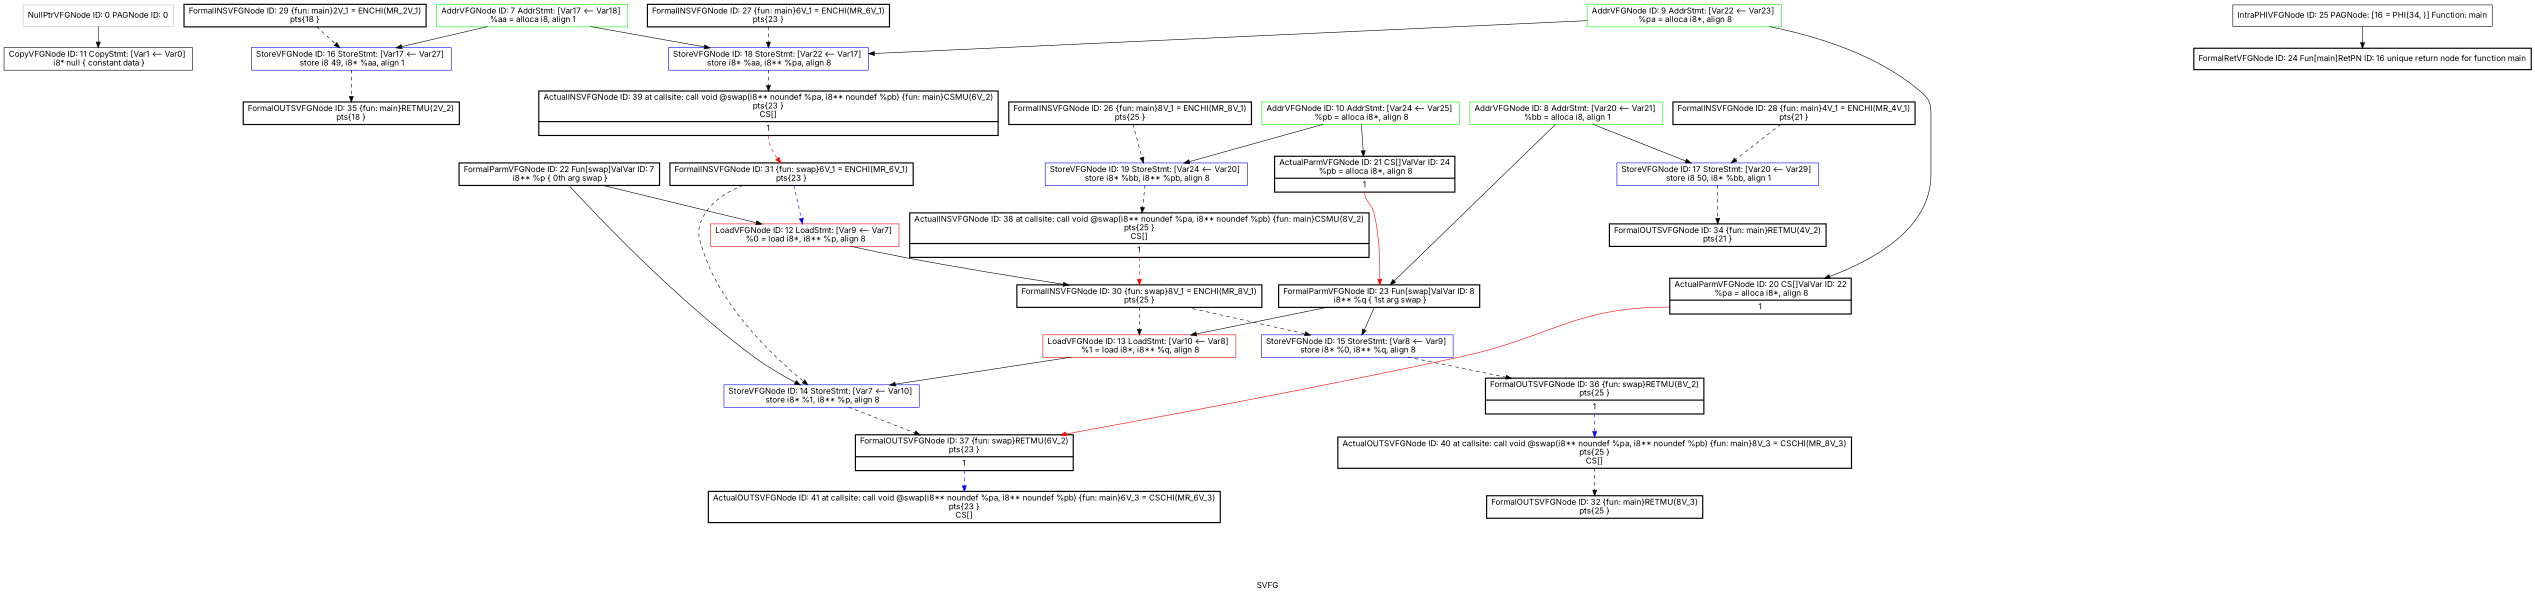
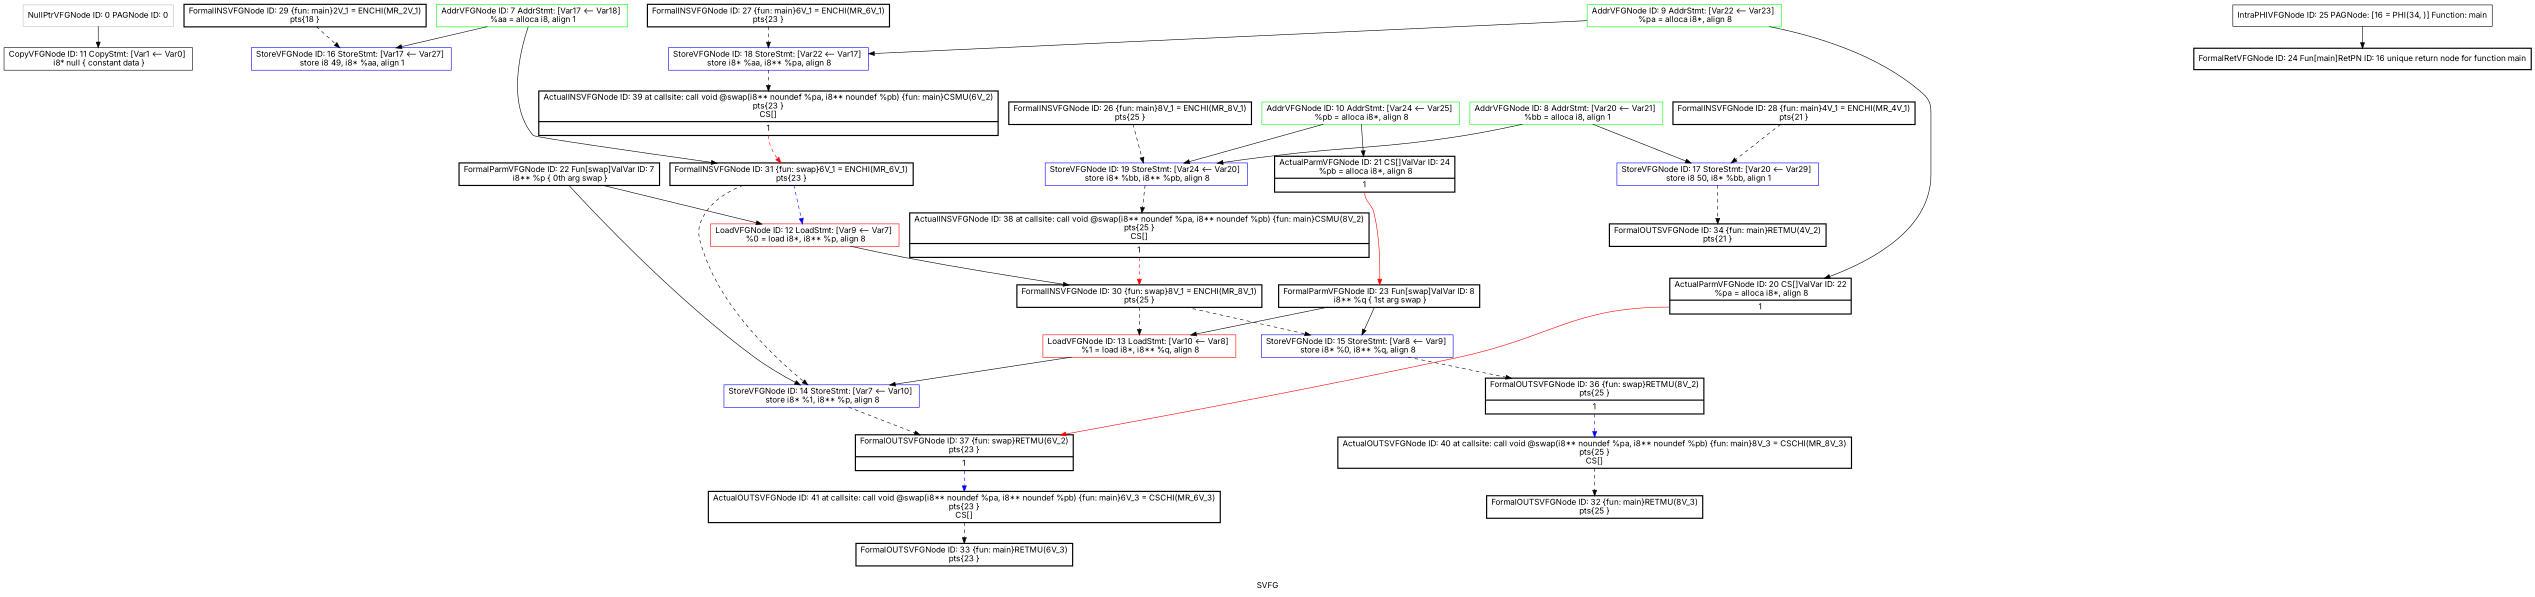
edge "AddrVFGNode ID: 7 AddrStmt: [Var17 <-- Var18]" -> "StoreVFGNode ID: 18 StoreStmt: [Var22 <-- Var17]": now "AddrVFGNode ID: 7 AddrStmt: [Var17 <-- Var18]" -> "FormalINSVFGNode ID: 31 {fun: swap}6V_1 = ENCHI(MR_6V_1)"
node "FormalOUTSVFGNode ID: 35 {fun: main}RETMU(2V_2)": removed
edge "AddrVFGNode ID: 8 AddrStmt: [Var20 <-- Var21]" -> "FormalParmVFGNode ID: 23 Fun[swap]ValVar ID: 8": now "AddrVFGNode ID: 8 AddrStmt: [Var20 <-- Var21]" -> "StoreVFGNode ID: 19 StoreStmt: [Var24 <-- Var20]"
node "FormalOUTSVFGNode ID: 33 {fun: main}RETMU(6V_3)": added
